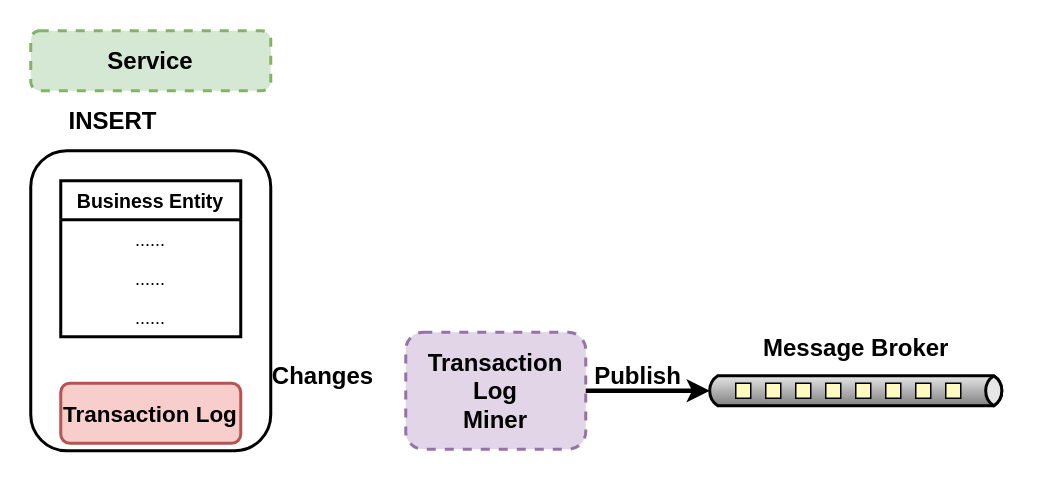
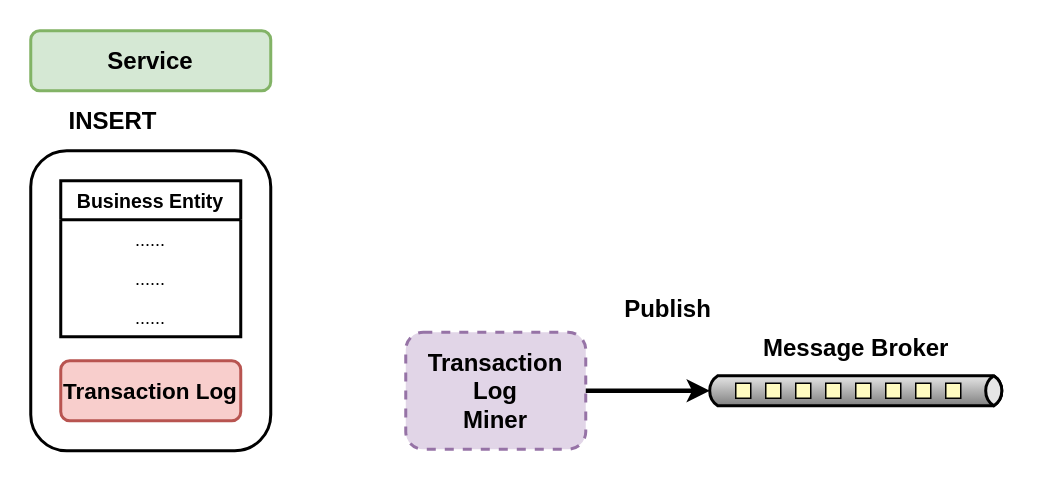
node "Service": style dashed -> solid
node "Changes": removed
node "Publish": moved (638, 376) -> (668, 308)
node "Transaction Log": moved (151, 413) -> (151, 391)
